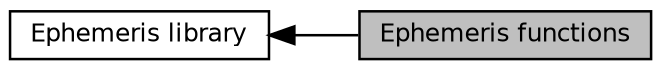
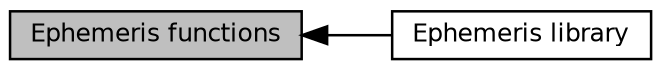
edge "Ephemeris functions" -> "Ephemeris library": reversed
